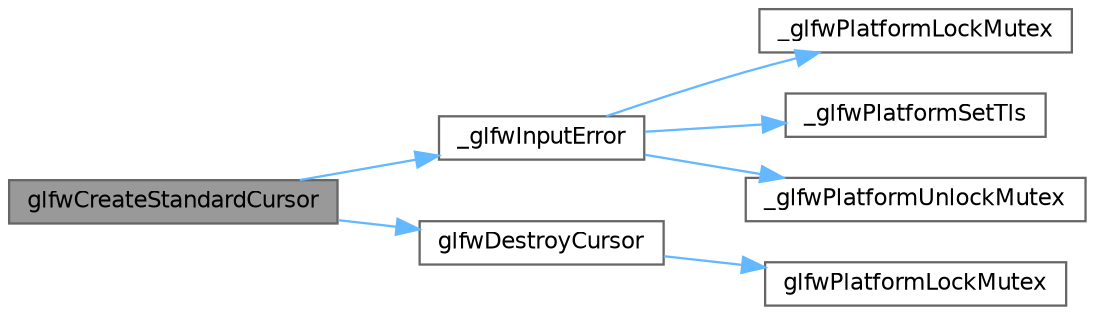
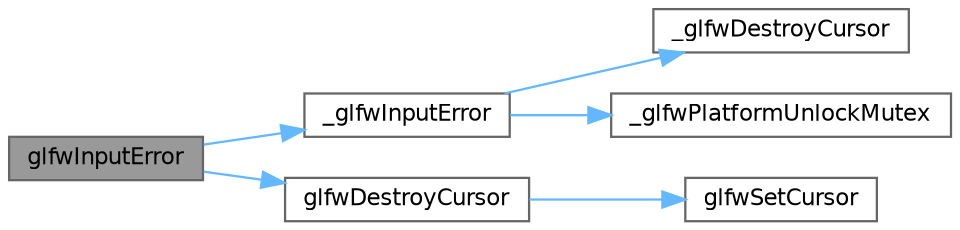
node "_glfwPlatformLockMutex": removed
node "_glfwPlatformSetTls": label "_glfwPlatformSetTls" -> "_glfwDestroyCursor"
node "glfwCreateStandardCursor": label "glfwCreateStandardCursor" -> "glfwInputError"
node "glfwPlatformLockMutex": label "glfwPlatformLockMutex" -> "glfwSetCursor"
